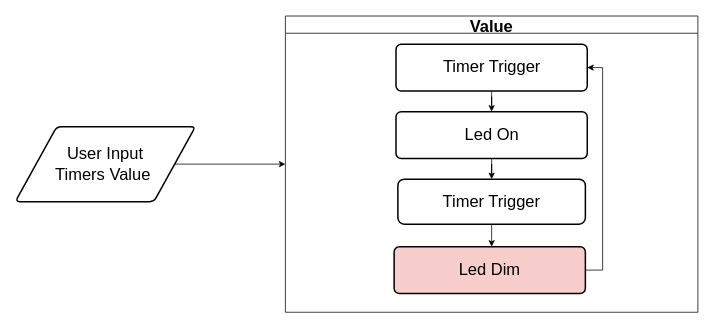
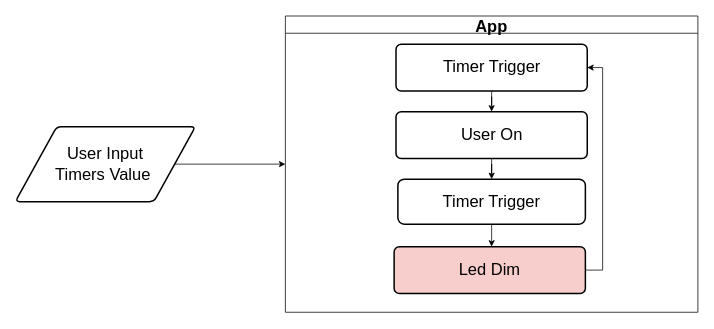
node "Value": label "Value" -> "App"
node "Led On": label "Led On" -> "User On"
